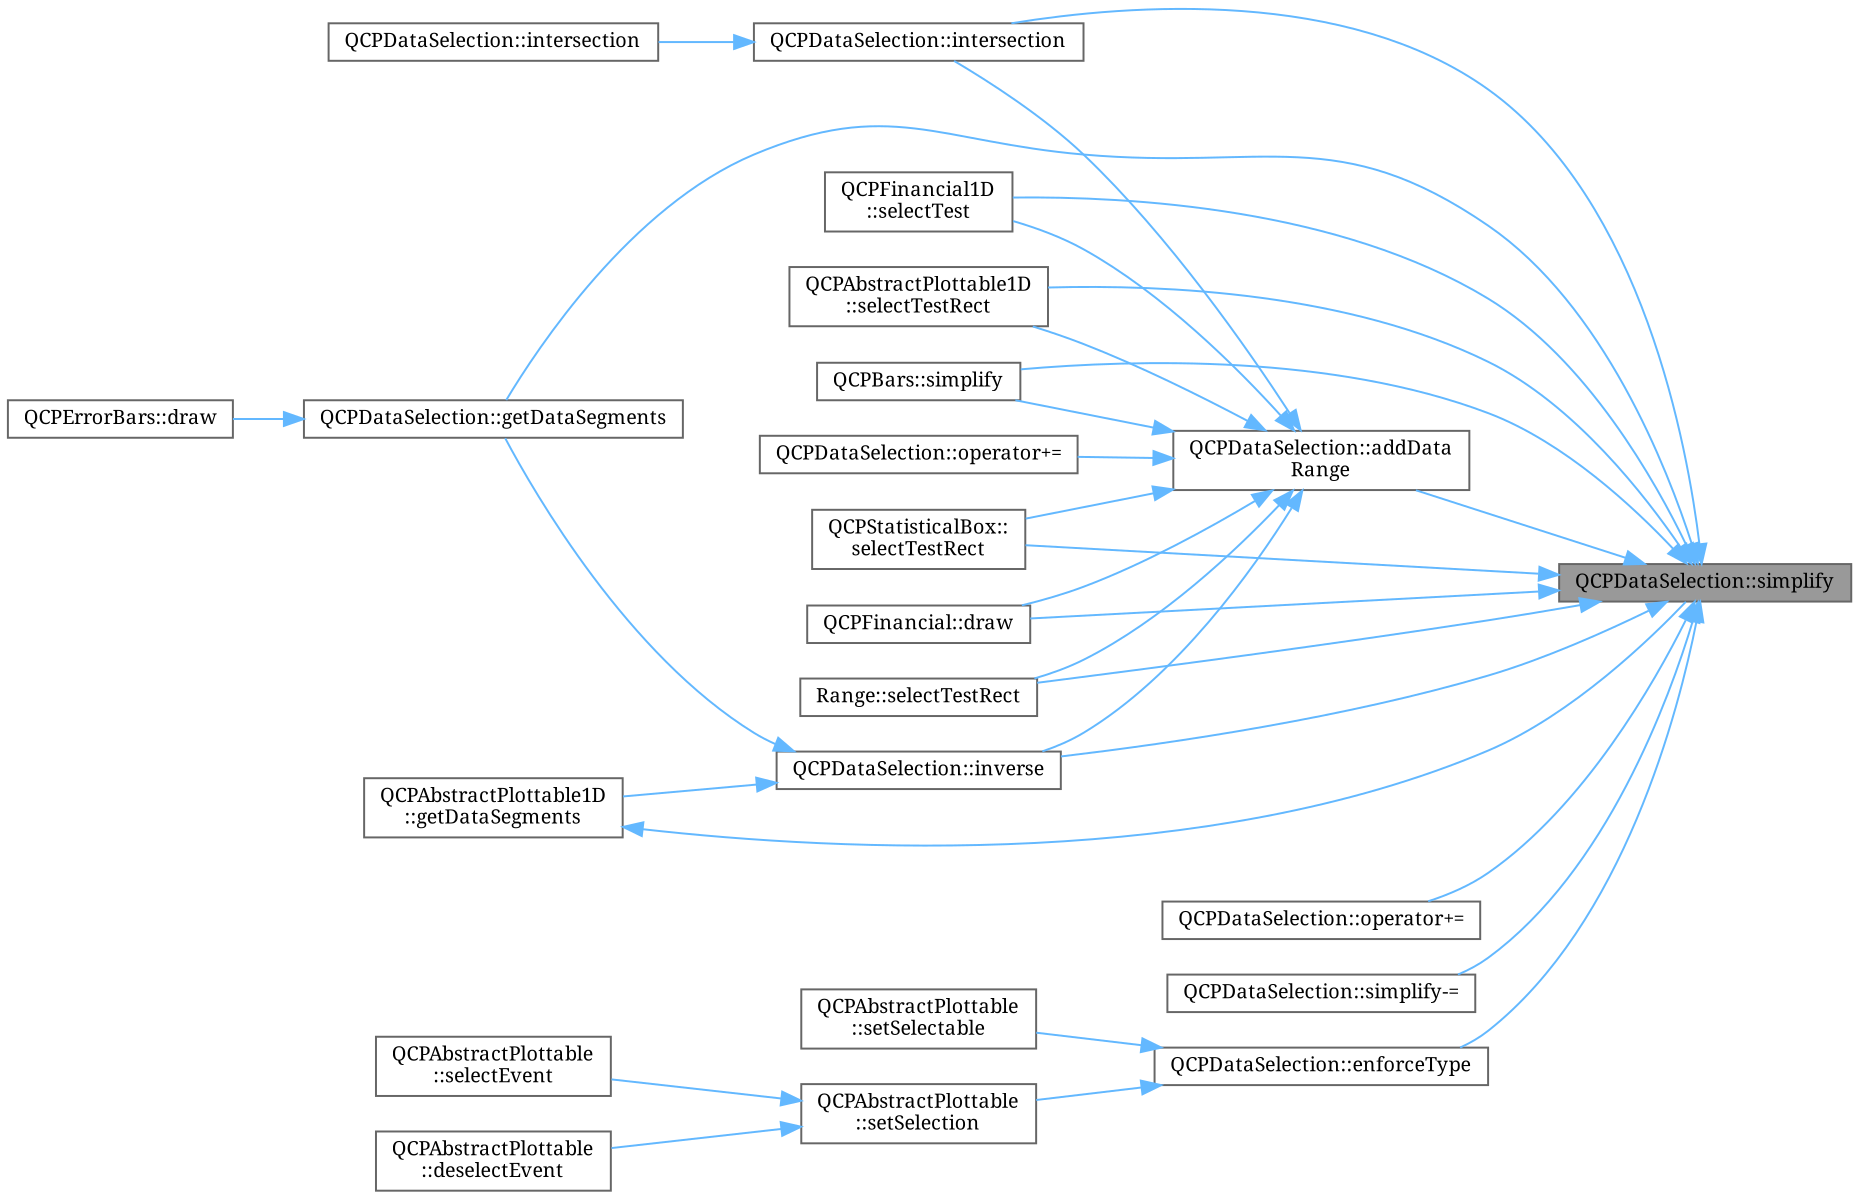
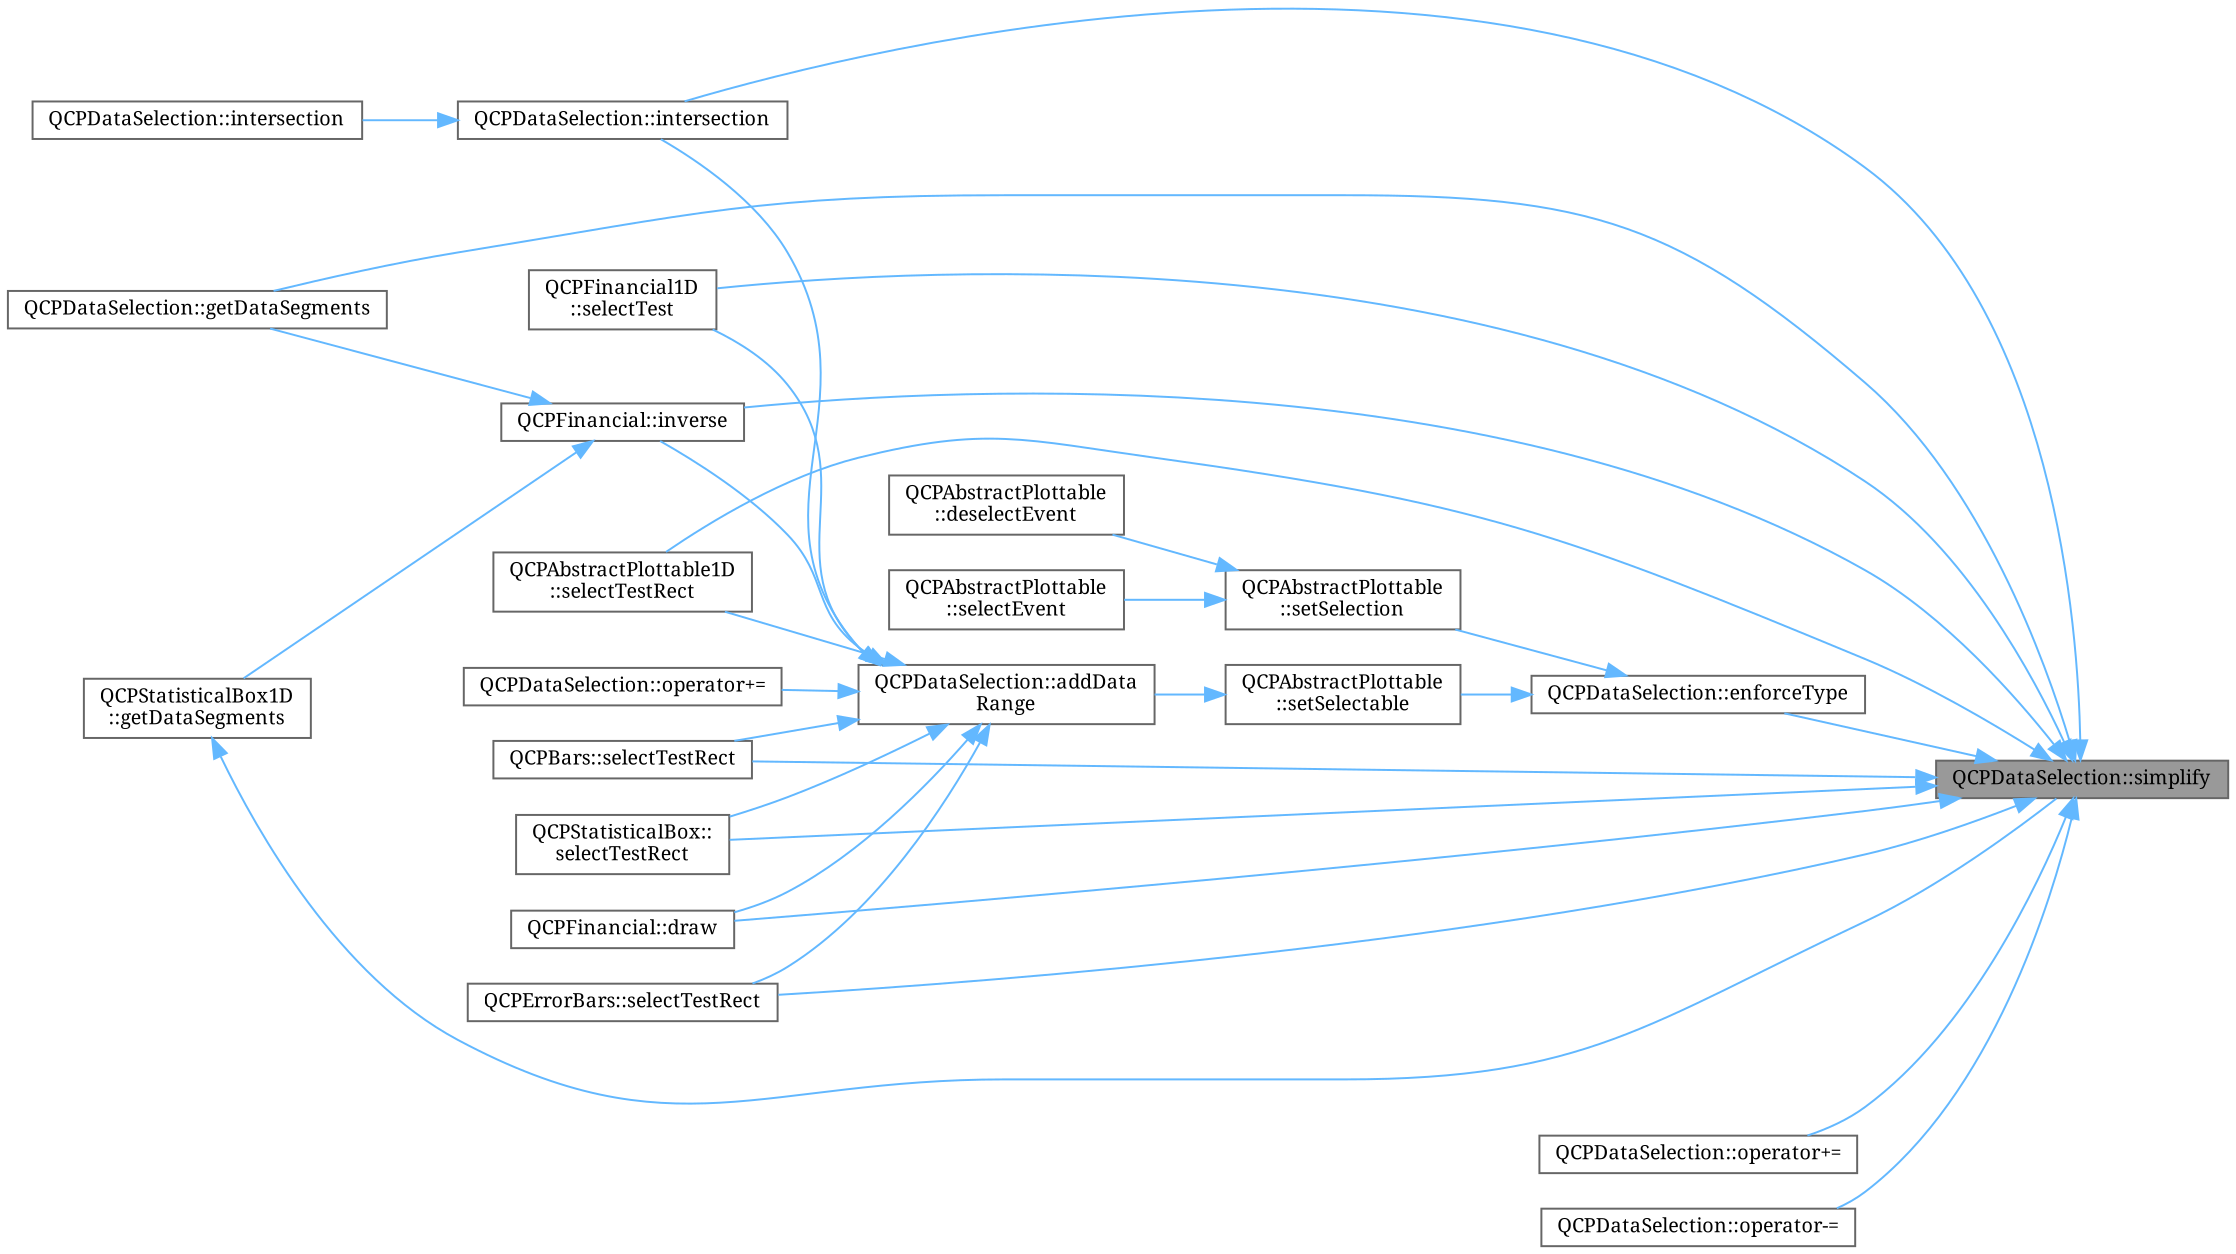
node "QCPBars::simplify": label "QCPBars::simplify" -> "QCPBars::selectTestRect"
node "QCPErrorBars::draw": removed
edge "QCPDataSelection::addData Range" -> "QCPDataSelection::simplify": now "QCPDataSelection::addData Range" -> "QCPAbstractPlottable ::setSelectable"
node "Range::selectTestRect": label "Range::selectTestRect" -> "QCPErrorBars::selectTestRect"
node "QCPDataSelection::inverse": label "QCPDataSelection::inverse" -> "QCPFinancial::inverse"
node "QCPAbstractPlottable1D ::getDataSegments": label "QCPAbstractPlottable1D ::getDataSegments" -> "QCPStatisticalBox1D ::getDataSegments"
node "QCPDataSelection::simplify-=": label "QCPDataSelection::simplify-=" -> "QCPDataSelection::operator-="
